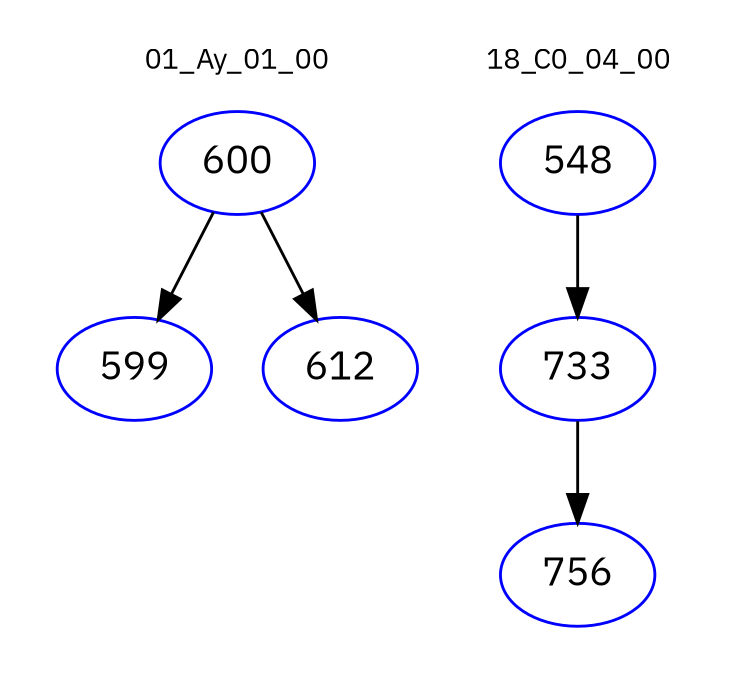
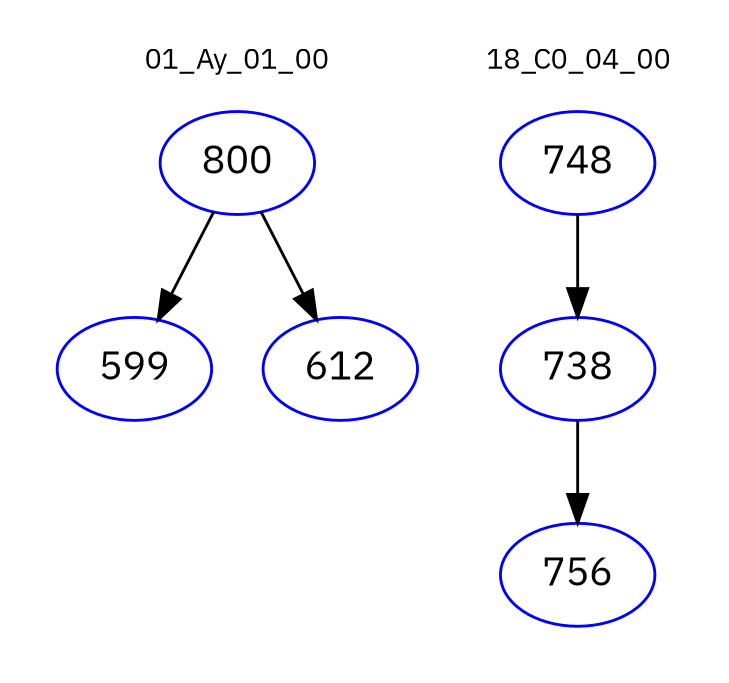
node "600": label "600" -> "800"
node "548": label "548" -> "748"
node "733": label "733" -> "738"
